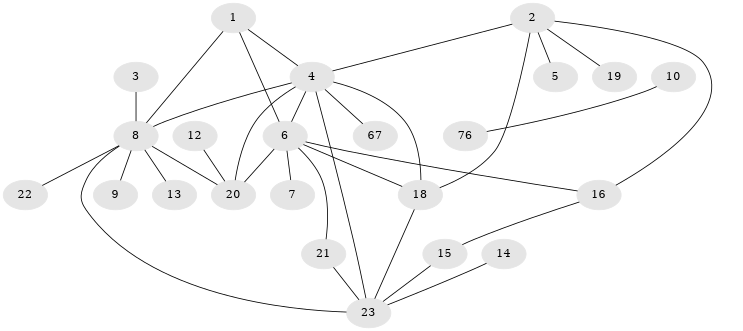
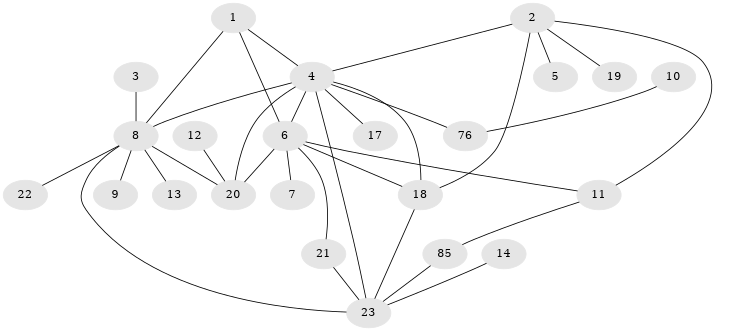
edge "4" -- "76": added
node "67": label "67" -> "17"
node "16": label "16" -> "11"
node "15": label "15" -> "85"
